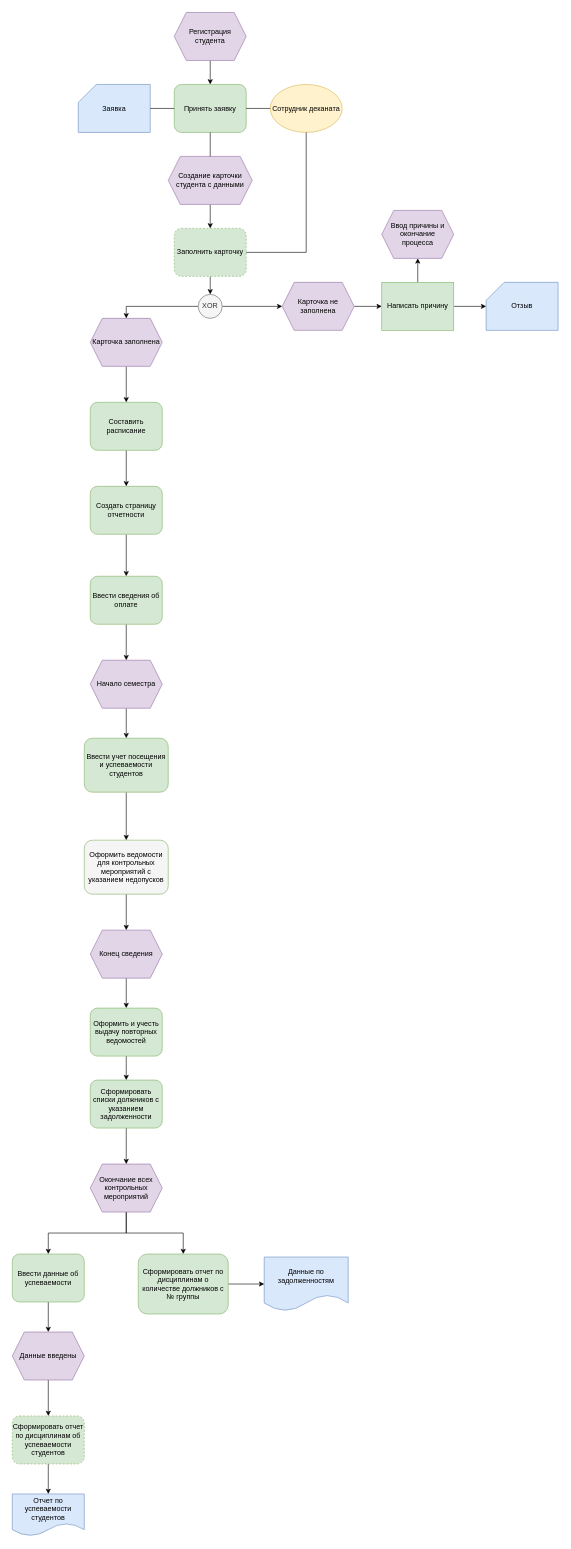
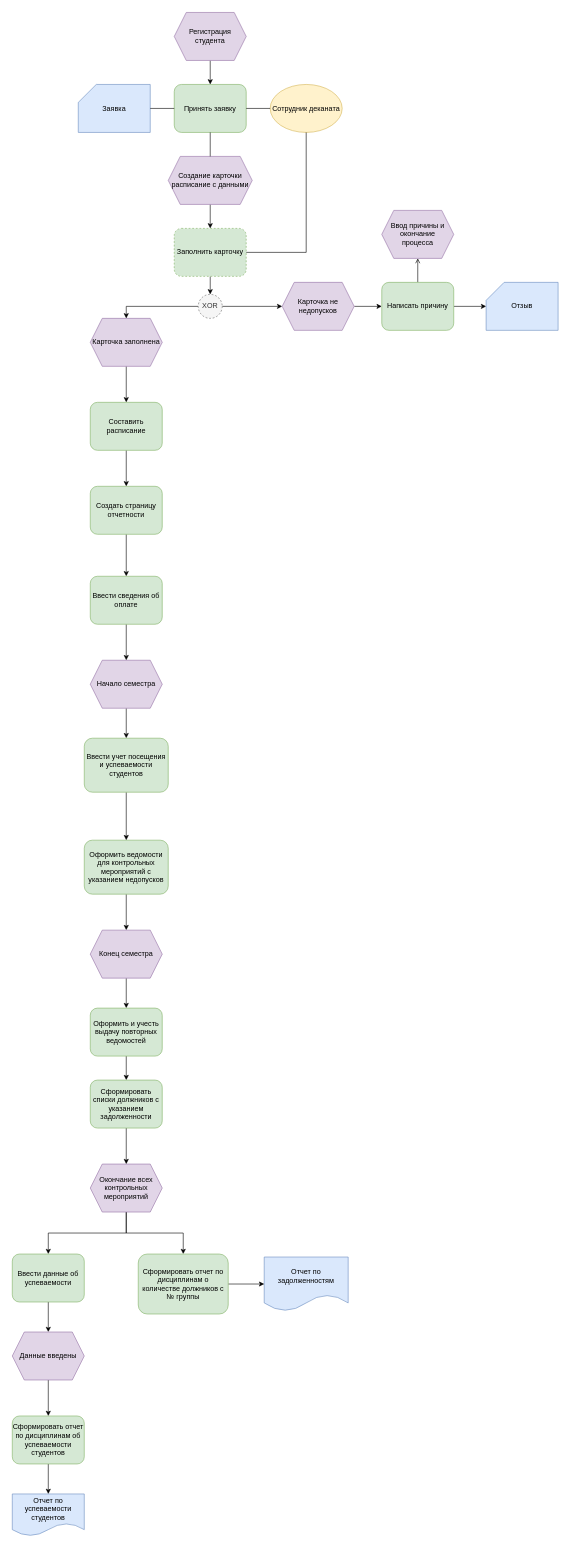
node "Создание карточки студента с данными": label "Создание карточки студента с данными" -> "Создание карточки расписание с данными"
edge "Написать причину" -> "Ввод причины и окончание процесса": arrowhead classic -> open
node "XOR": style solid -> dashed
node "Карточка не заполнена": label "Карточка не заполнена" -> "Карточка не недопусков"
node "Написать причину": shape rectangle -> rounded rectangle
node "Оформить ведомости для контрольных мероприятий с указанием недопусков": fillcolor #f5f5f5 -> #d5e8d4
node "Конец сведения": label "Конец сведения" -> "Конец семестра"
node "Данные по задолженностям": label "Данные по задолженностям" -> "Отчет по задолженностям"
node "Сформировать отчет по дисциплинам об успеваемости студентов": style dashed -> solid
